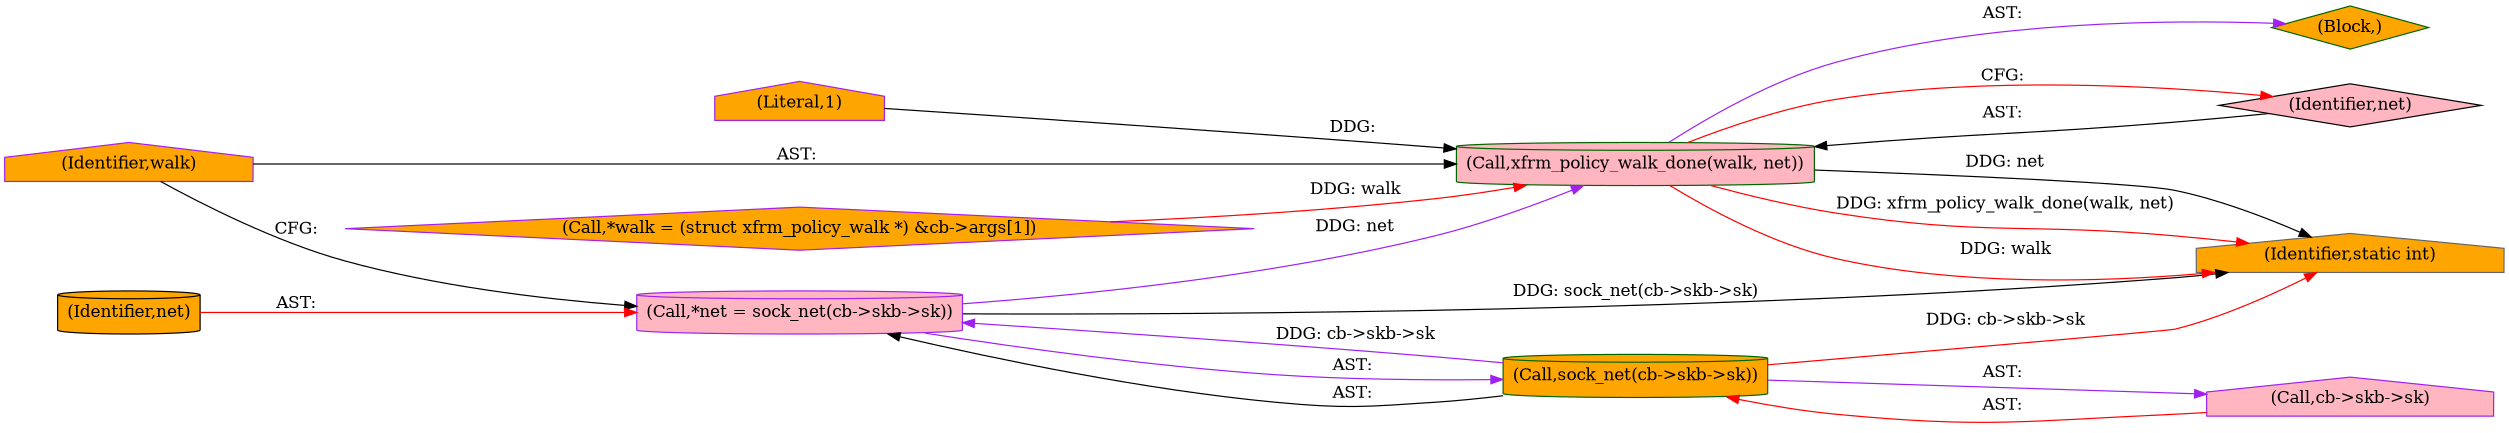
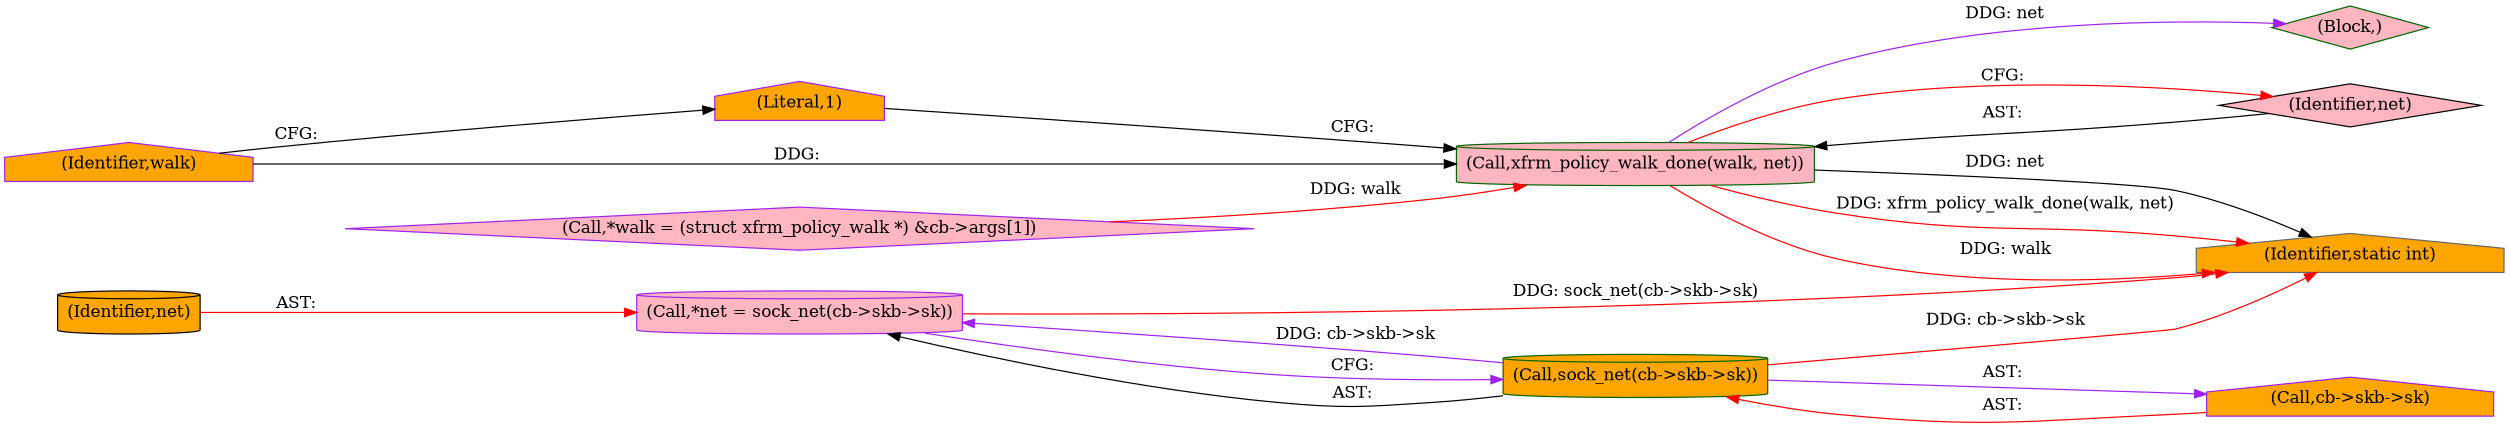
edge "(Call,xfrm_policy_walk_done(walk, net))" -> "(Block,)": label "AST: " -> "DDG: net"
node "(Block,)": fillcolor orange -> lightpink
edge "(Literal,1)" -> "(Call,xfrm_policy_walk_done(walk, net))": label "DDG: " -> "CFG: "
edge "(Identifier,walk)" -> "(Call,xfrm_policy_walk_done(walk, net))": label "AST: " -> "DDG: "
node "(Call,*walk = (struct xfrm_policy_walk *) &cb->args[1])": fillcolor orange -> lightpink
edge "(Call,*net = sock_net(cb->skb->sk))" -> "(Call,xfrm_policy_walk_done(walk, net))": removed, label "DDG: net"
edge "(Identifier,walk)" -> "(Call,*net = sock_net(cb->skb->sk))": now "(Identifier,walk)" -> "(Literal,1)"
edge "(Call,*net = sock_net(cb->skb->sk))" -> "(Identifier,static int)": color black -> red
edge "(Call,*net = sock_net(cb->skb->sk))" -> "(Call,sock_net(cb->skb->sk))": label "AST: " -> "CFG: "
node "(Call,cb->skb->sk)": fillcolor lightpink -> orange
